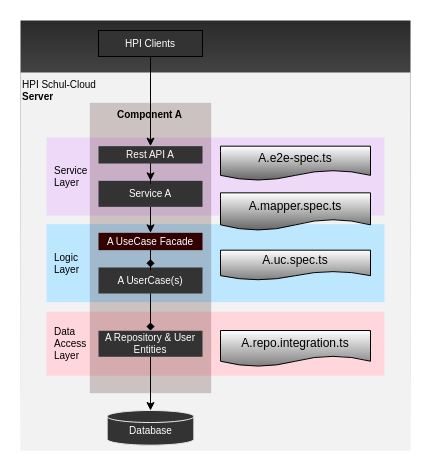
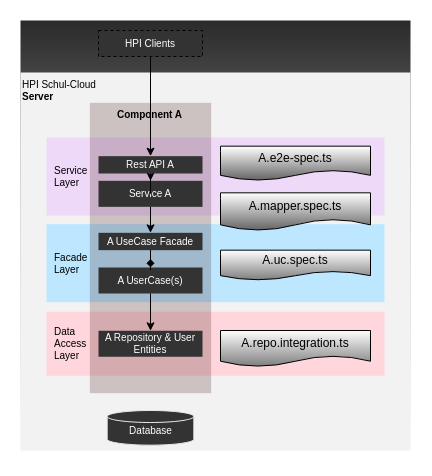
node "HPI Clients": style solid -> dashed
node "Rest API A": moved (151, 155) -> (151, 165)
node "A UseCase Facade": fillcolor #330000 -> #333333
node "Logic Layer": label "Logic Layer" -> "Facade Layer"
edge "A UserCase(s)" -> "A Repository & User Entities": arrowhead diamond -> classic
edge "A Repository & User Entities" -> "Database": removed
